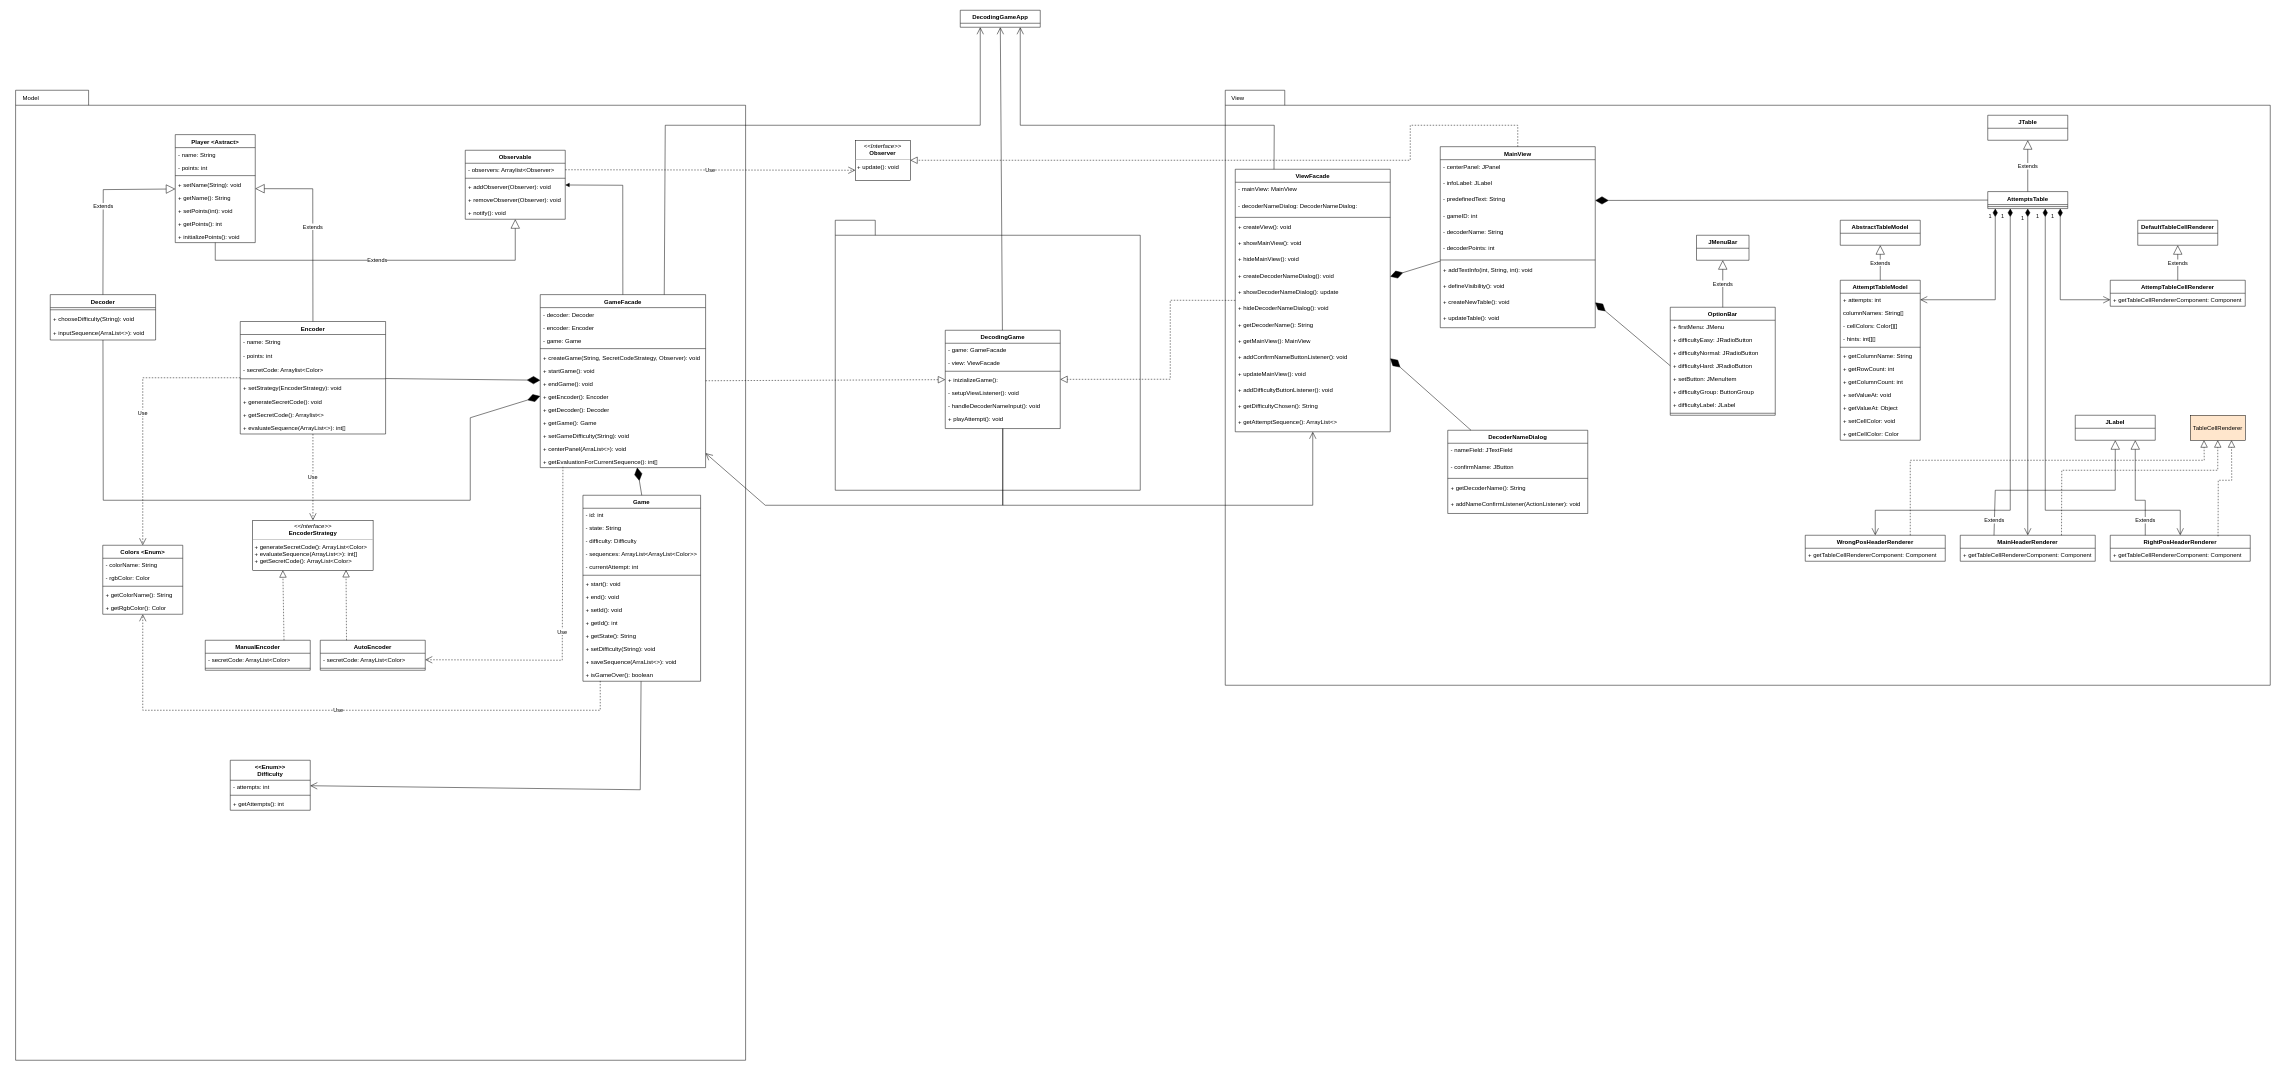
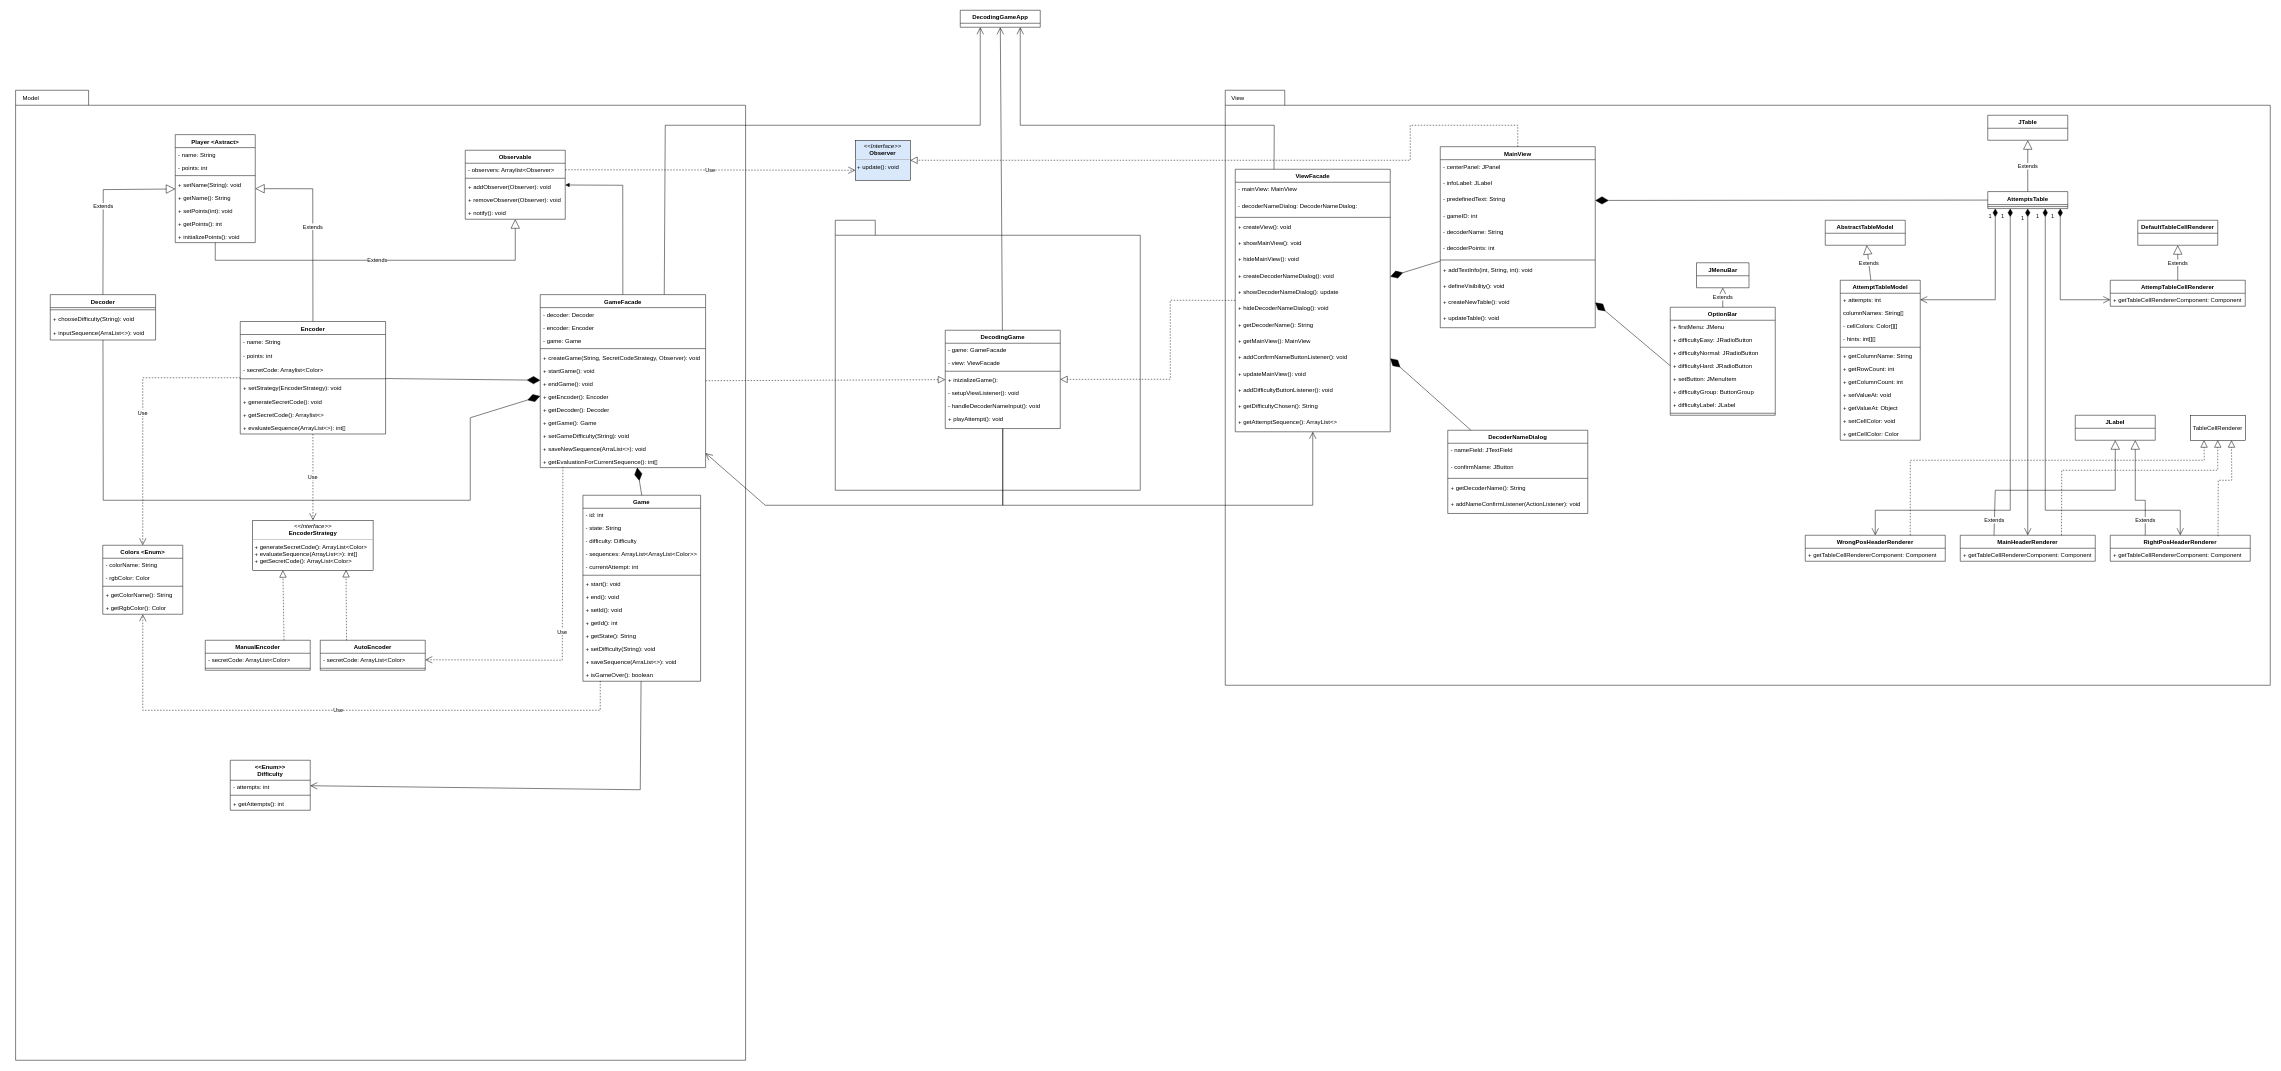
node "<<Interface>> Observer + update(): void": fillcolor #ffffff -> #dae8fc
node "AbstractTableModel": moved (1880, 233) -> (1865, 233)
node "JMenuBar": moved (1723, 248) -> (1723, 275)
node "TableCellRenderer": fillcolor #ffe6cc -> #ffffff
node "+ centerPanel(ArraList<>): void": label "+ centerPanel(ArraList<>): void" -> "+ saveNewSequence(ArraList<>): void"
